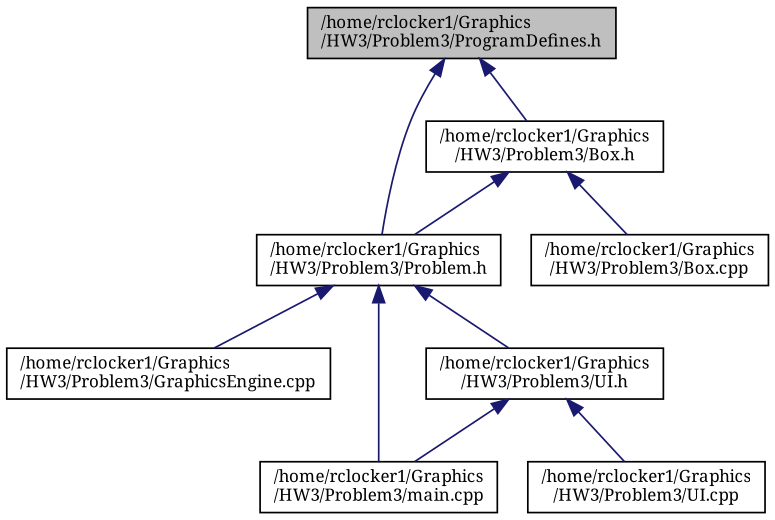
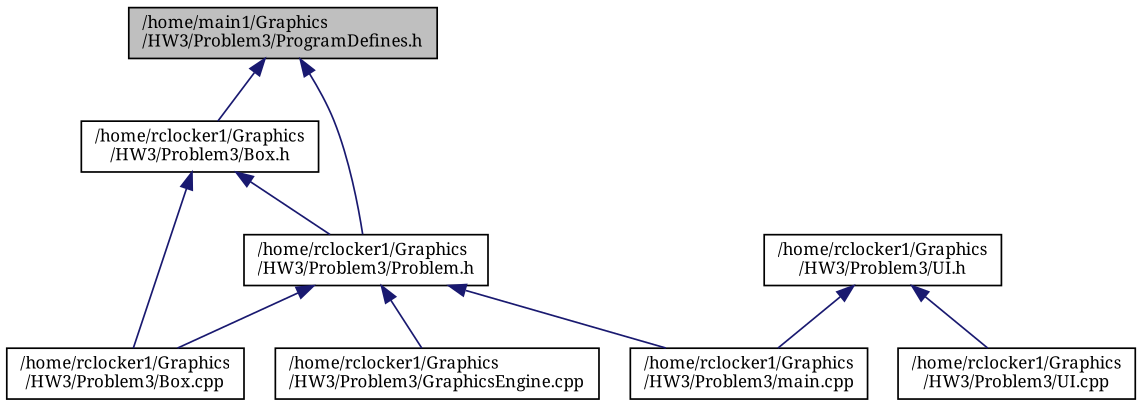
node "/home/rclocker1/Graphics /HW3/Problem3/ProgramDefines.h": label "/home/rclocker1/Graphics /HW3/Problem3/ProgramDefines.h" -> "/home/main1/Graphics /HW3/Problem3/ProgramDefines.h"
edge "/home/rclocker1/Graphics /HW3/Problem3/UI.h" -> "/home/rclocker1/Graphics /HW3/Problem3/Problem.h": now "/home/rclocker1/Graphics /HW3/Problem3/Box.cpp" -> "/home/rclocker1/Graphics /HW3/Problem3/Problem.h"
